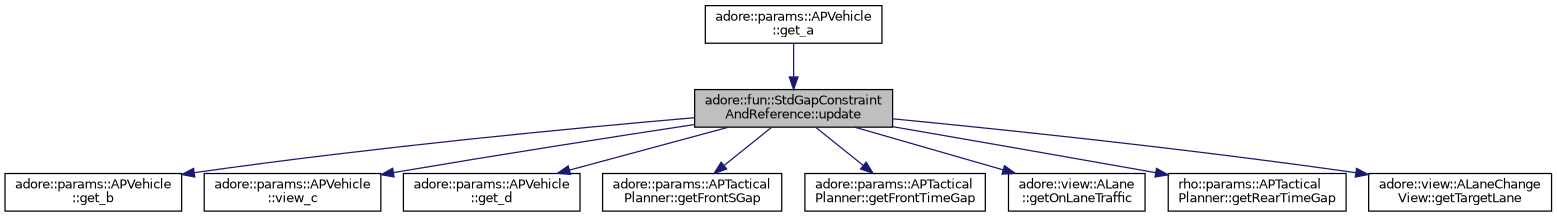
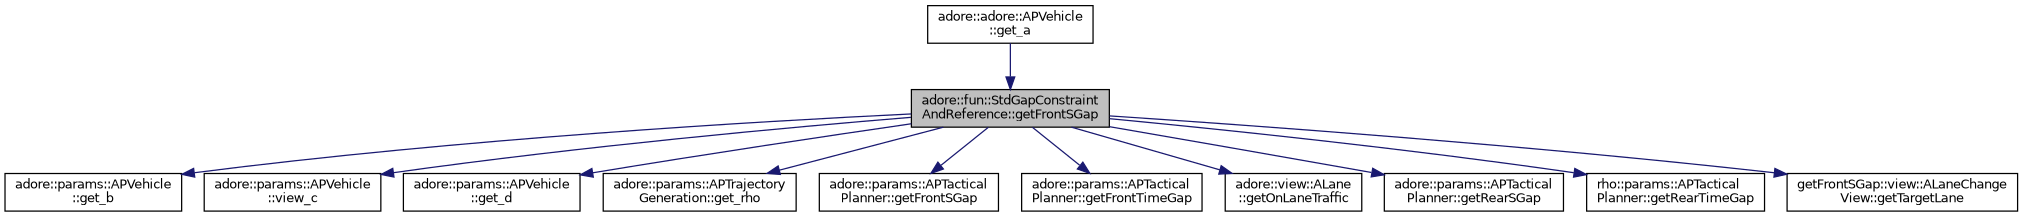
node "adore::params::APVehicle ::get_a": label "adore::params::APVehicle ::get_a" -> "adore::adore::APVehicle ::get_a"
node "adore::fun::StdGapConstraint AndReference::update": label "adore::fun::StdGapConstraint AndReference::update" -> "adore::fun::StdGapConstraint AndReference::getFrontSGap"
node "adore::params::APTrajectory Generation::get_rho": added
node "adore::view::ALaneChange View::getTargetLane": label "adore::view::ALaneChange View::getTargetLane" -> "getFrontSGap::view::ALaneChange View::getTargetLane"
node "adore::params::APTactical Planner::getRearSGap": added
